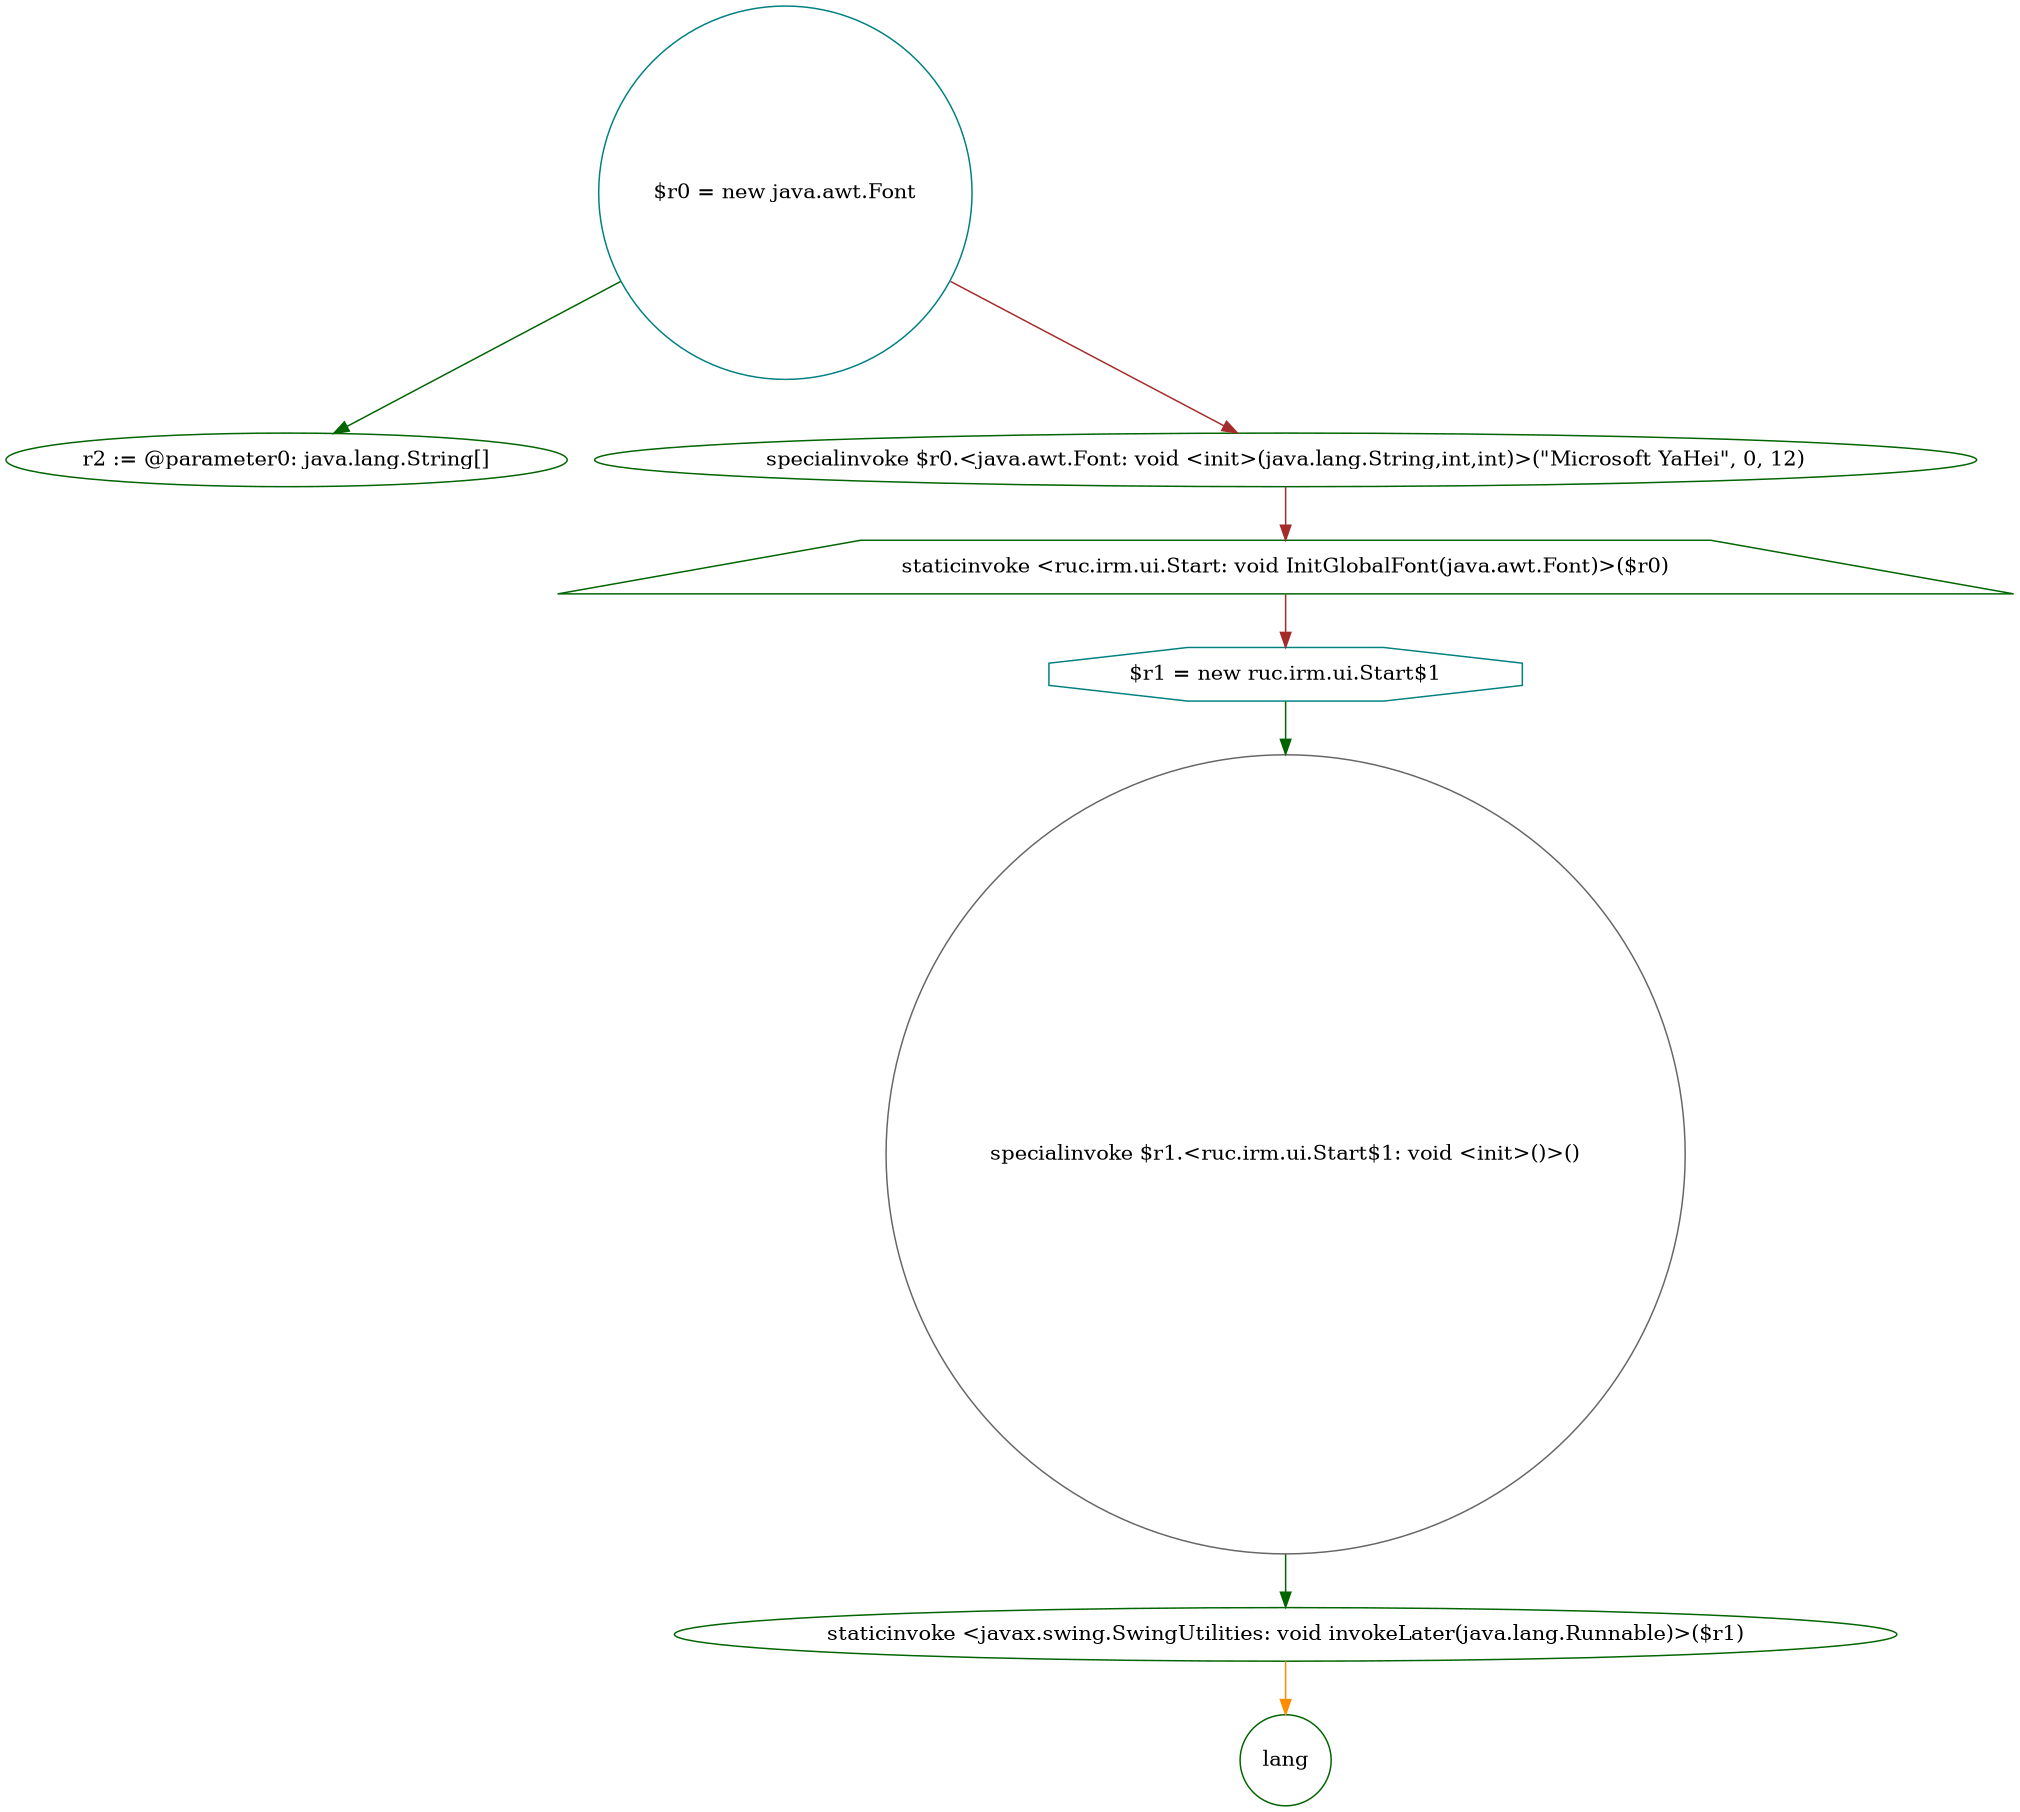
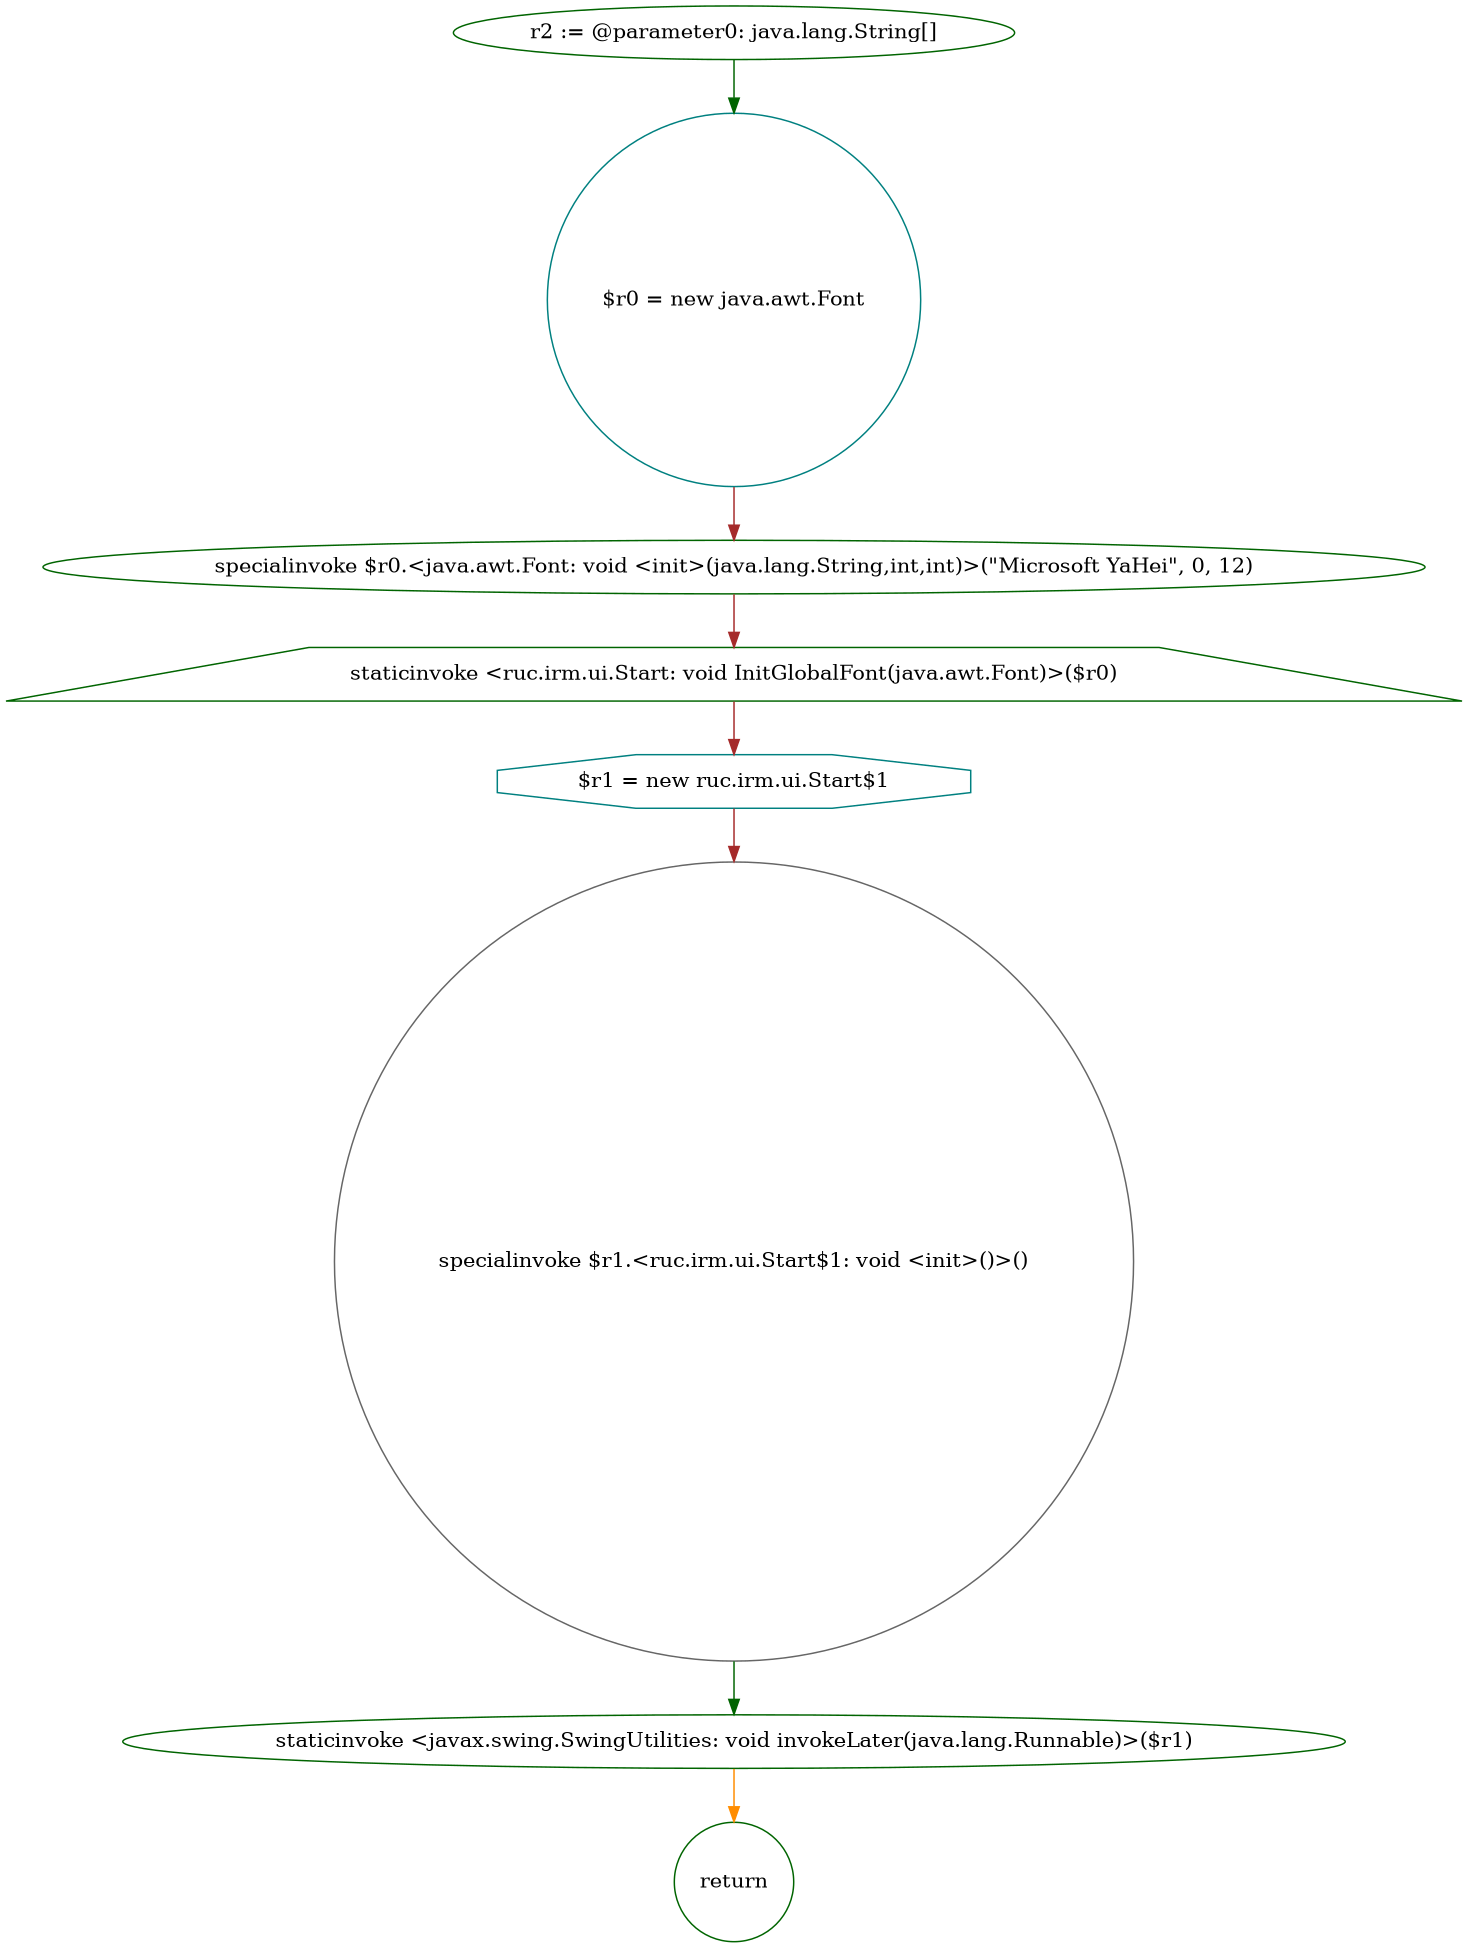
edge "$r0 = new java.awt.Font" -> "r2 := @parameter0: java.lang.String[]": reversed
edge "$r1 = new ruc.irm.ui.Start$1" -> "specialinvoke $r1.<ruc.irm.ui.Start$1: void <init>()>()": color darkgreen -> brown
node "lang": label "lang" -> "return"
